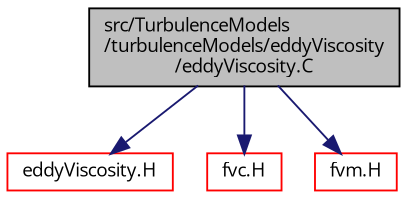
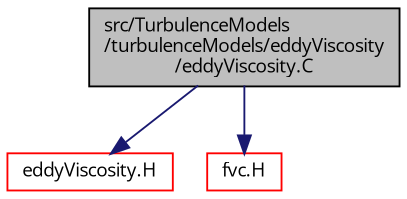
node "fvm.H": removed
